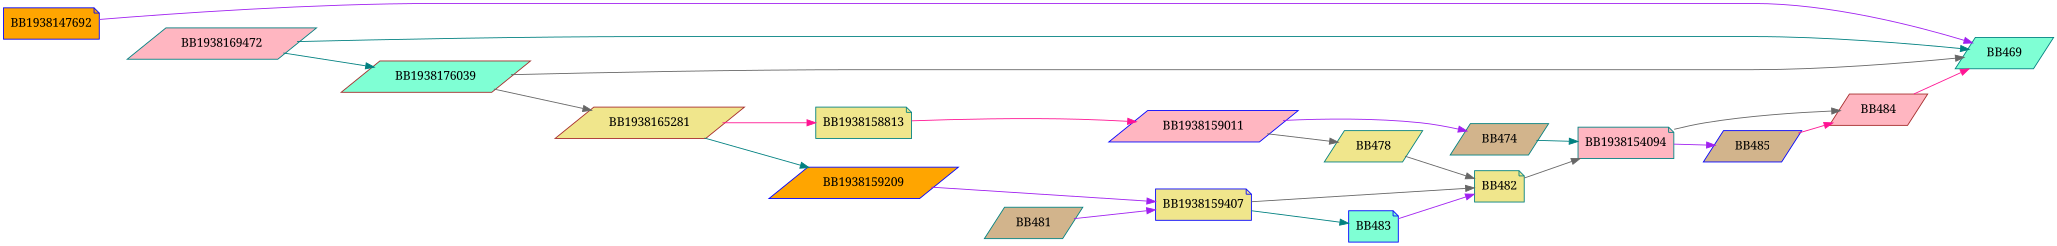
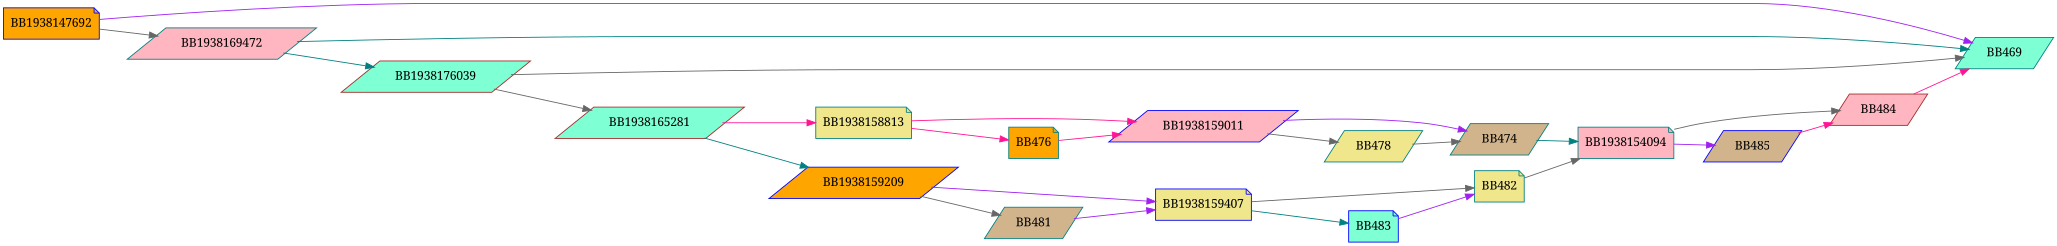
edge "BB1938147692" -> "BB1938169472": added
node "BB1938165281": fillcolor khaki -> aquamarine
node "BB476": added
edge "BB478" -> "BB482": now "BB478" -> "BB474"
edge "BB1938159209" -> "BB481": added
